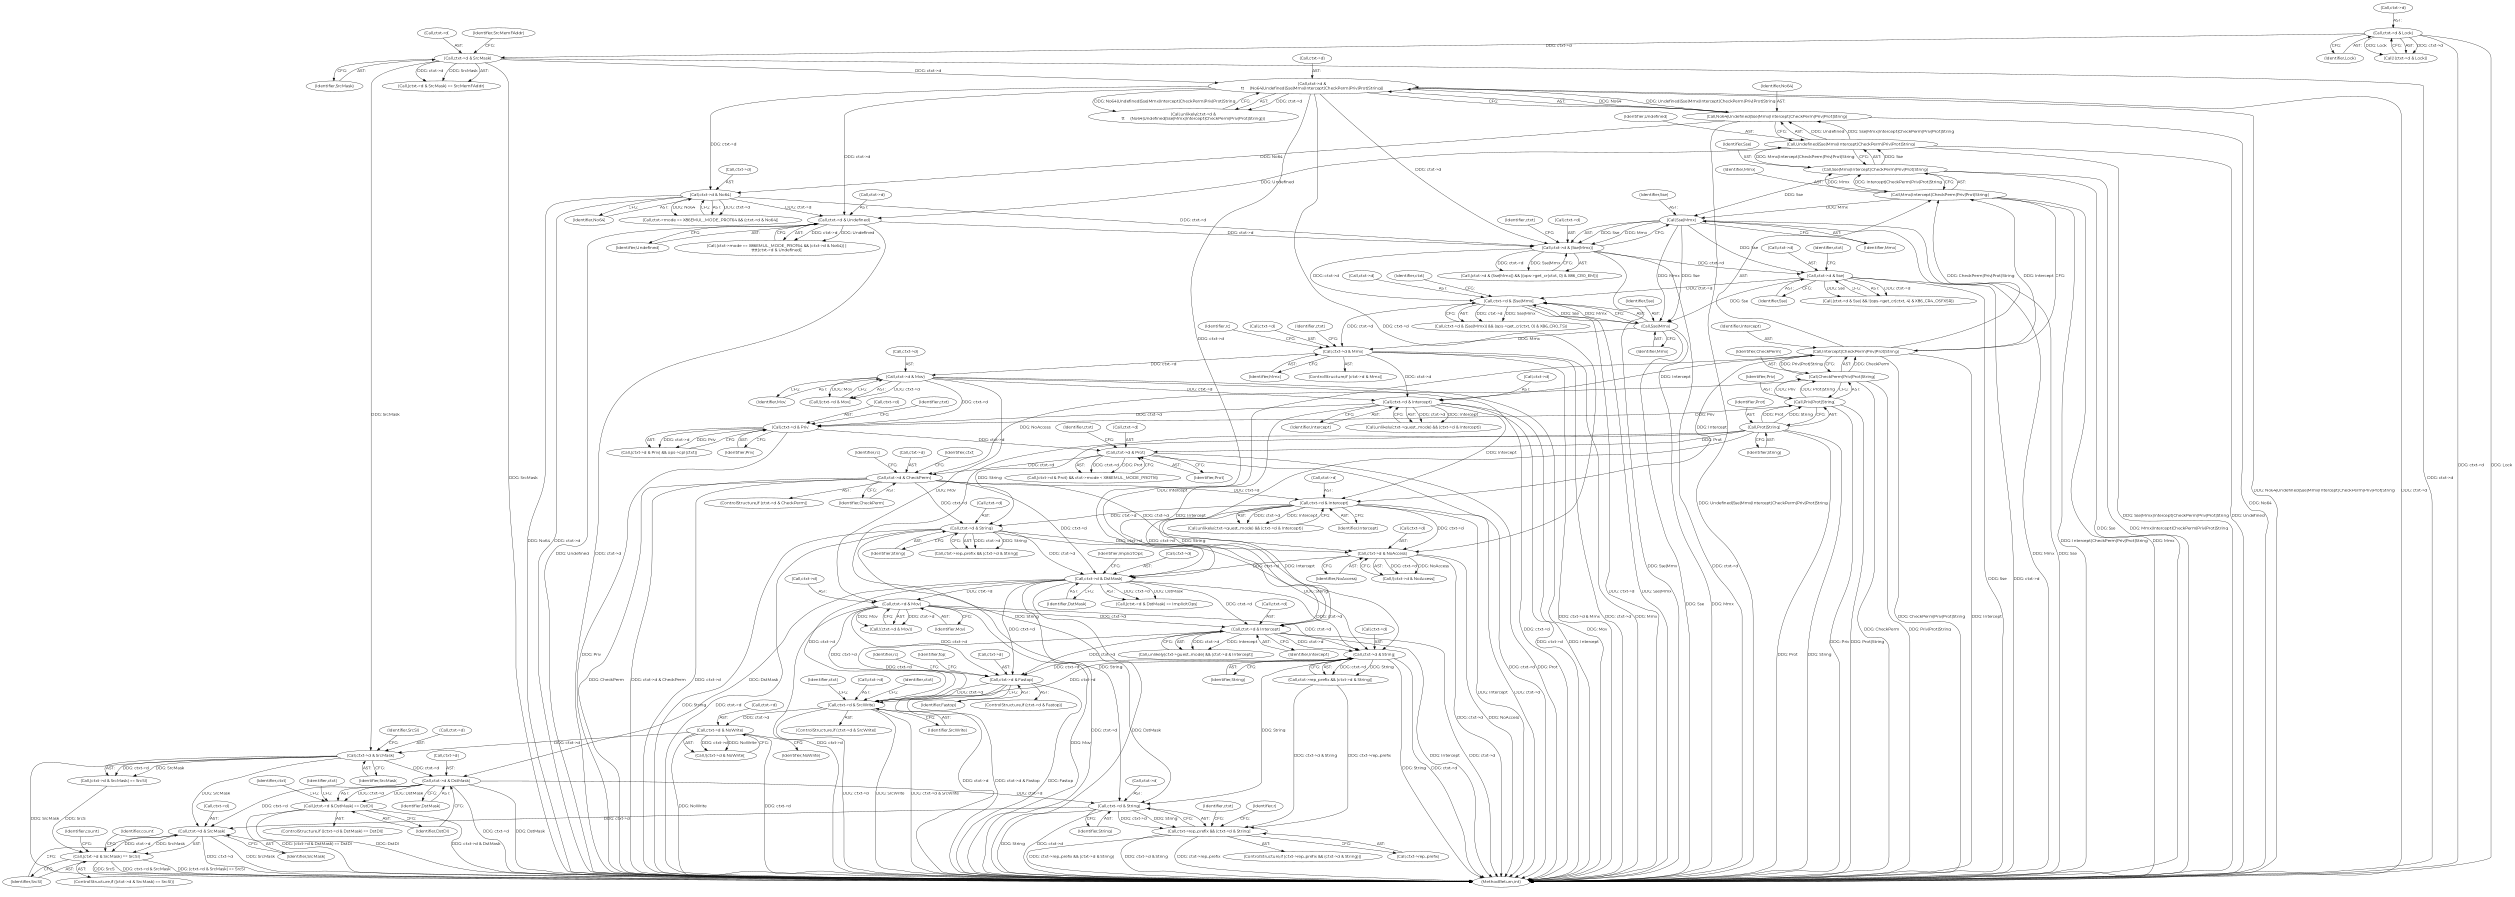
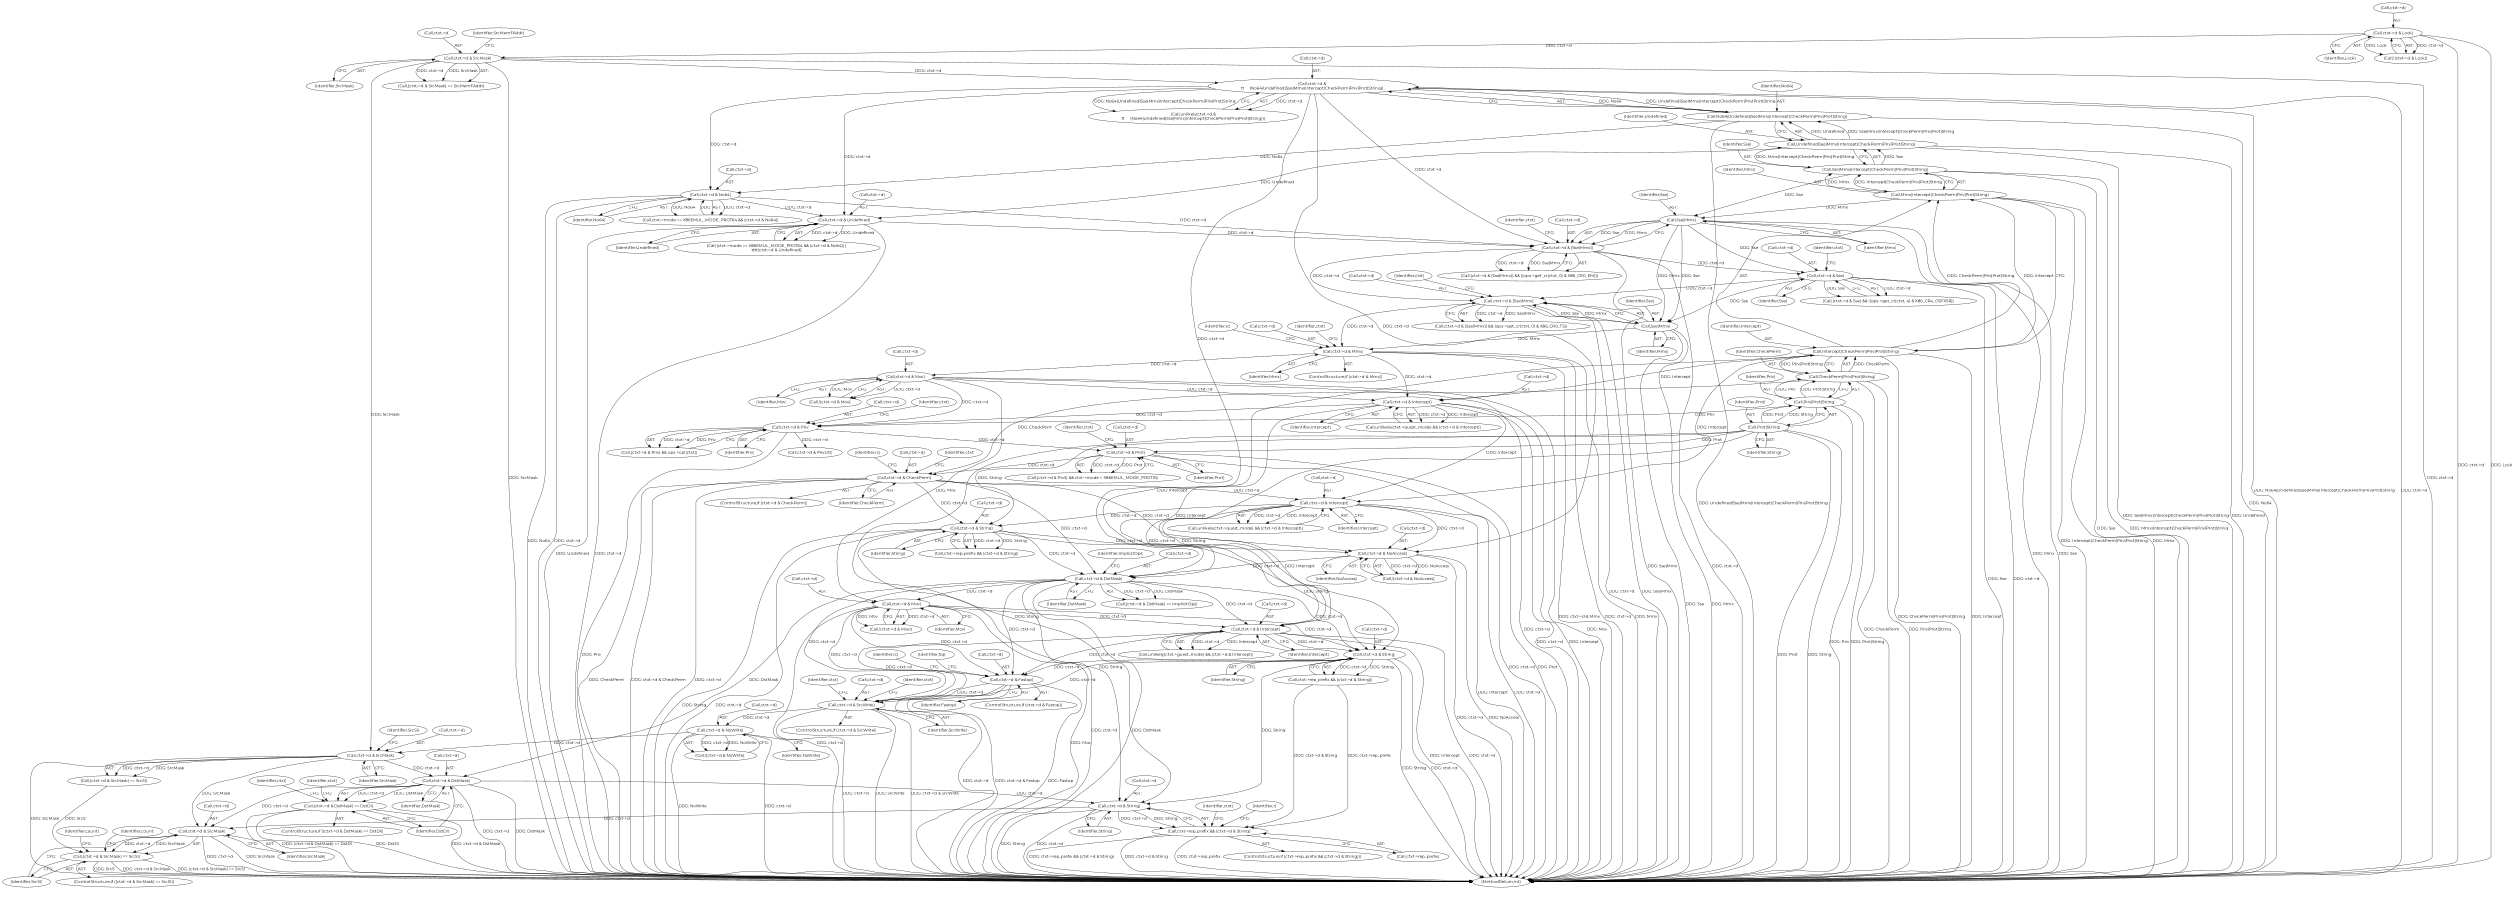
edge "(Call,ctxt->mode == X86EMUL_MODE_PROT64 && (ctxt->d & No64))" -> "(Call,ctxt->d & No64)": label "CFG: " -> "DDG: "
edge "(Call,CheckPerm|Priv|Prot|String)" -> "(Call,ctxt->d & CheckPerm)": label "DDG: NoAccess" -> "DDG: CheckPerm"
node "(Call,ctxt->d & PrivUD)": added
